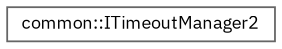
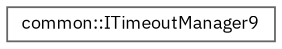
node "common::ITimeoutManager2": label "common::ITimeoutManager2" -> "common::ITimeoutManager9"
